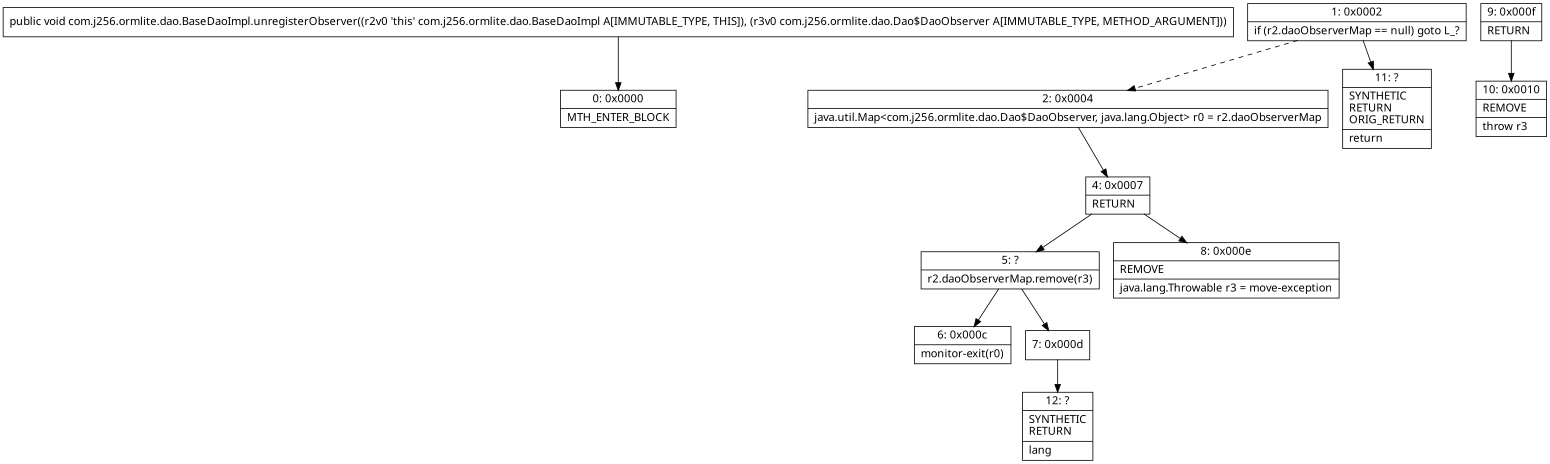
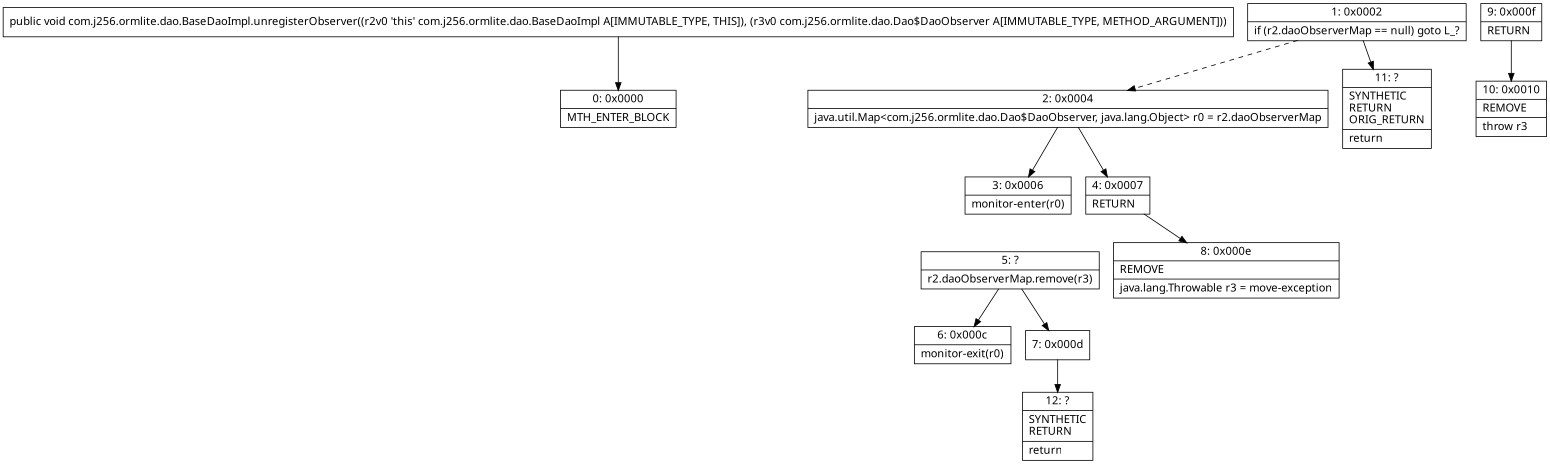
node "3: 0x0006": added
edge "4: 0x0007" -> "5: ?": removed
node "12: ?": text "lang" -> "return"
